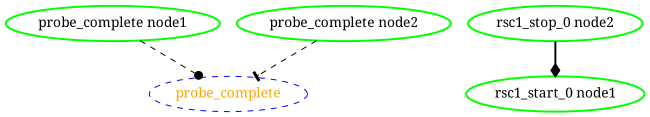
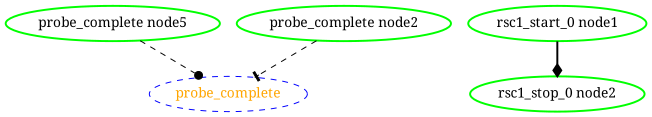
node "probe_complete node1": label "probe_complete node1" -> "probe_complete node5"
edge "rsc1_stop_0 node2" -> "rsc1_start_0 node1": reversed
